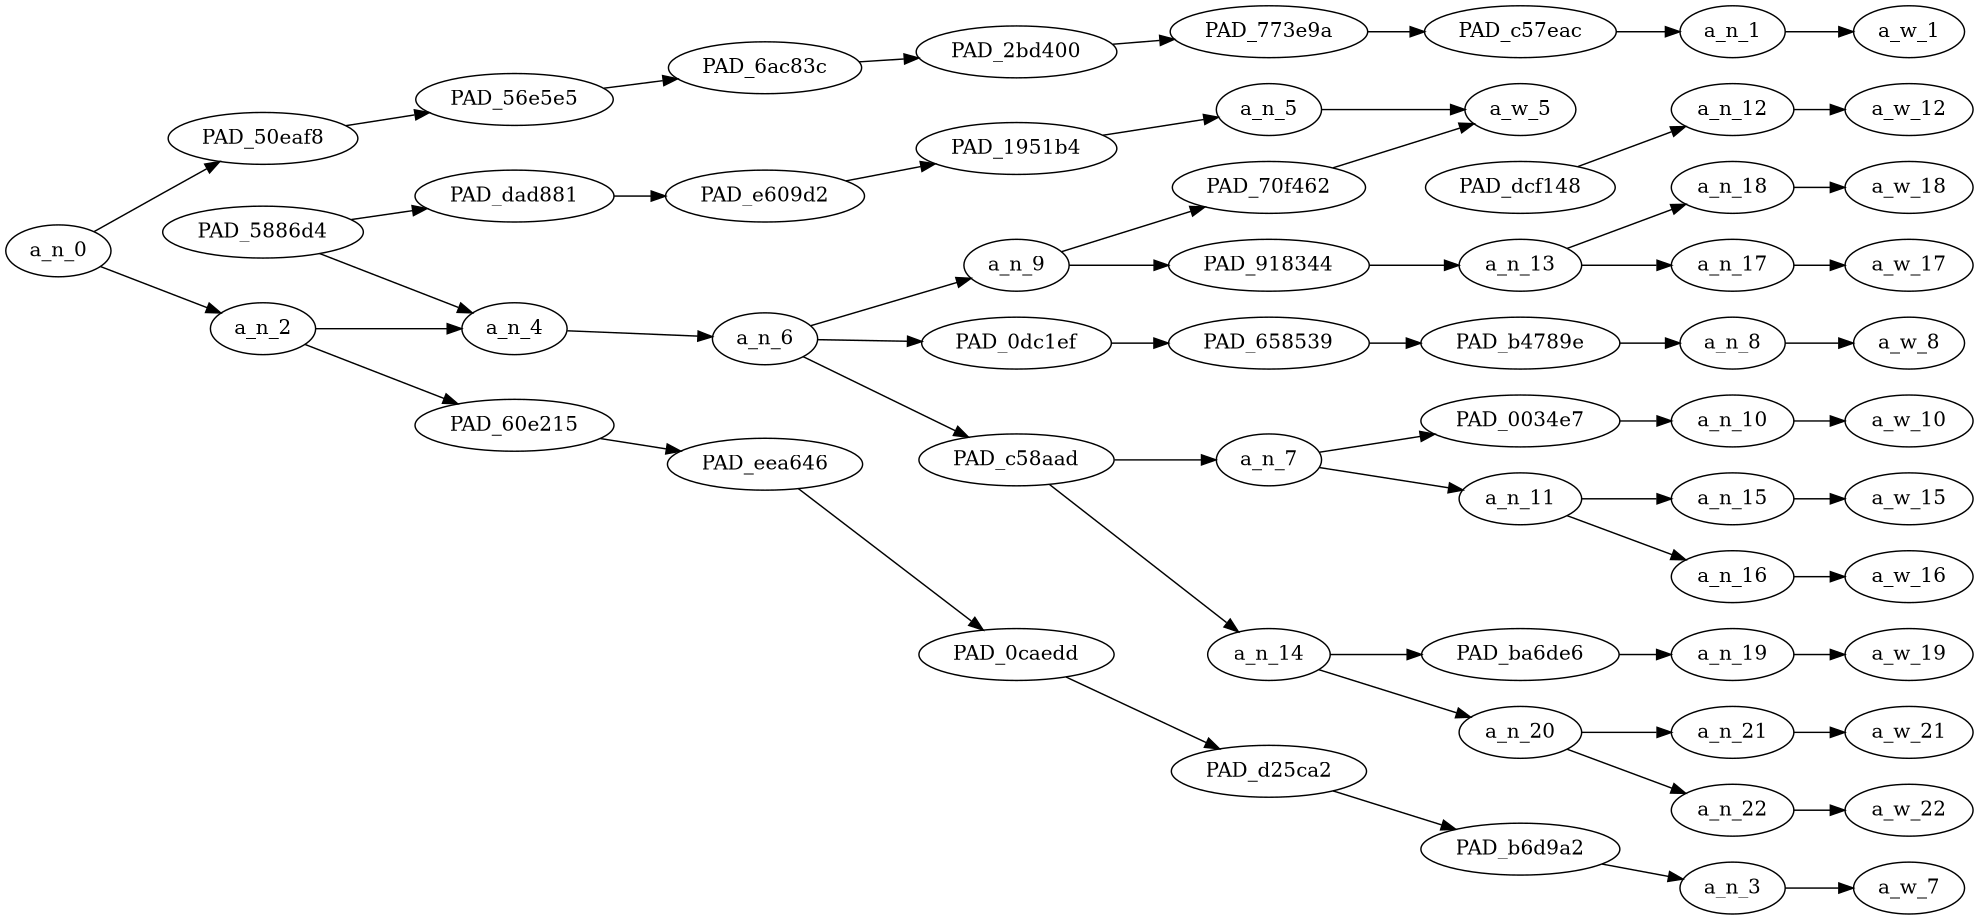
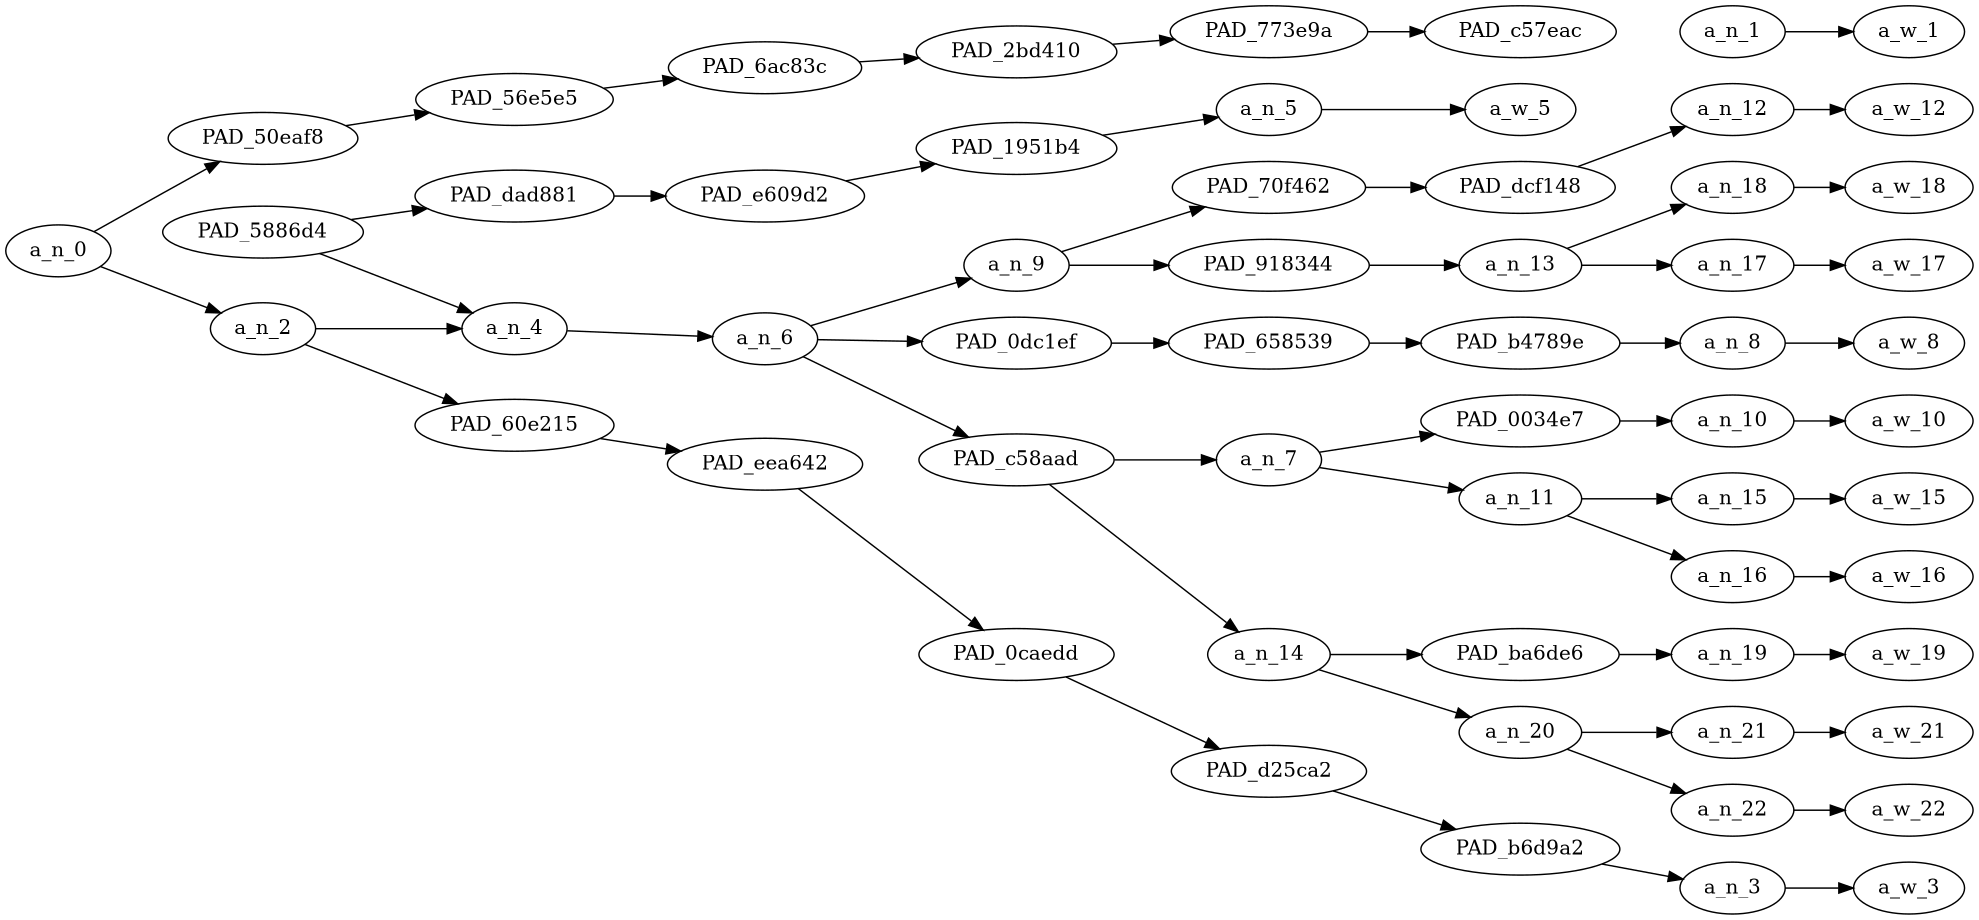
edge "PAD_c57eac" -> "a_n_1": removed
node "PAD_2bd400": label "PAD_2bd400" -> "PAD_2bd410"
edge "PAD_70f462" -> "a_w_5": now "PAD_70f462" -> "PAD_dcf148"
node "PAD_eea646": label "PAD_eea646" -> "PAD_eea642"
node "a_w_7": label "a_w_7" -> "a_w_3"
